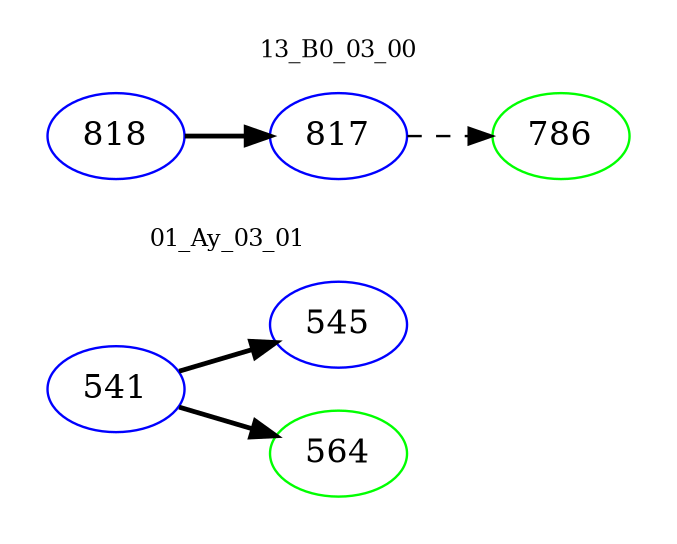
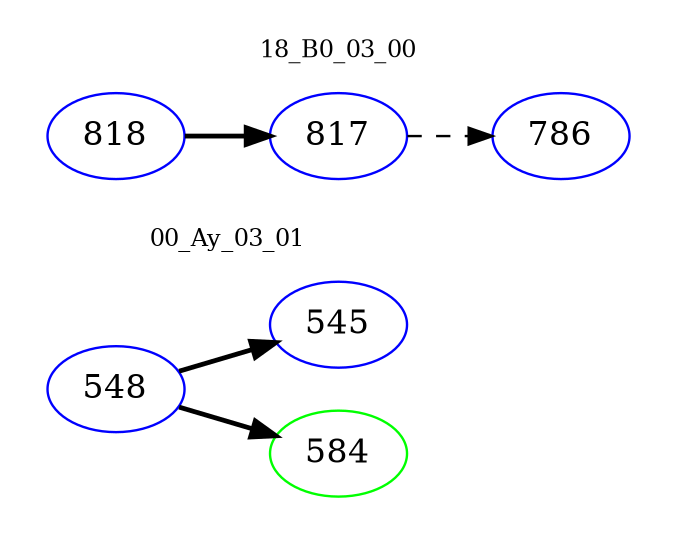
cluster "13_B0_03_00": label "13_B0_03_00" -> "18_B0_03_00"
node "786": color green -> blue
cluster "01_Ay_03_01": label "01_Ay_03_01" -> "00_Ay_03_01"
node "541": label "541" -> "548"
node "564": label "564" -> "584"
